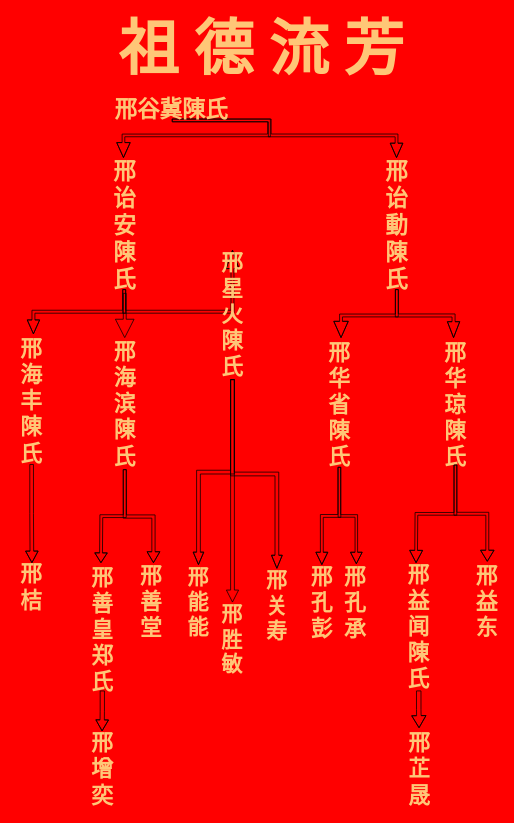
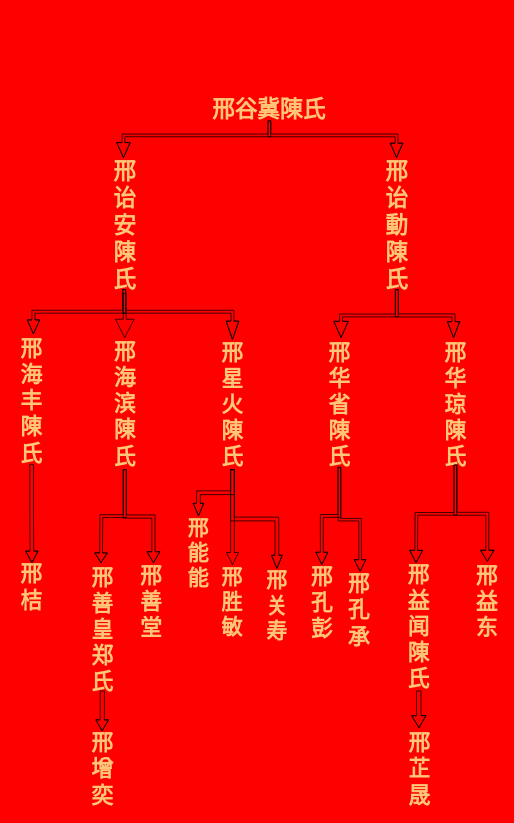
node "祖 德 流 芳": removed
node "邢谷冀陳氏": moved (172, 109) -> (269, 109)
node "邢 星 火 陳 氏": moved (232, 314) -> (232, 404)
node "邢 能 能": moved (198, 602) -> (198, 553)
node "邢 孔 承": moved (355, 602) -> (359, 610)
node "邢 胜 敏": moved (232, 640) -> (232, 602)
